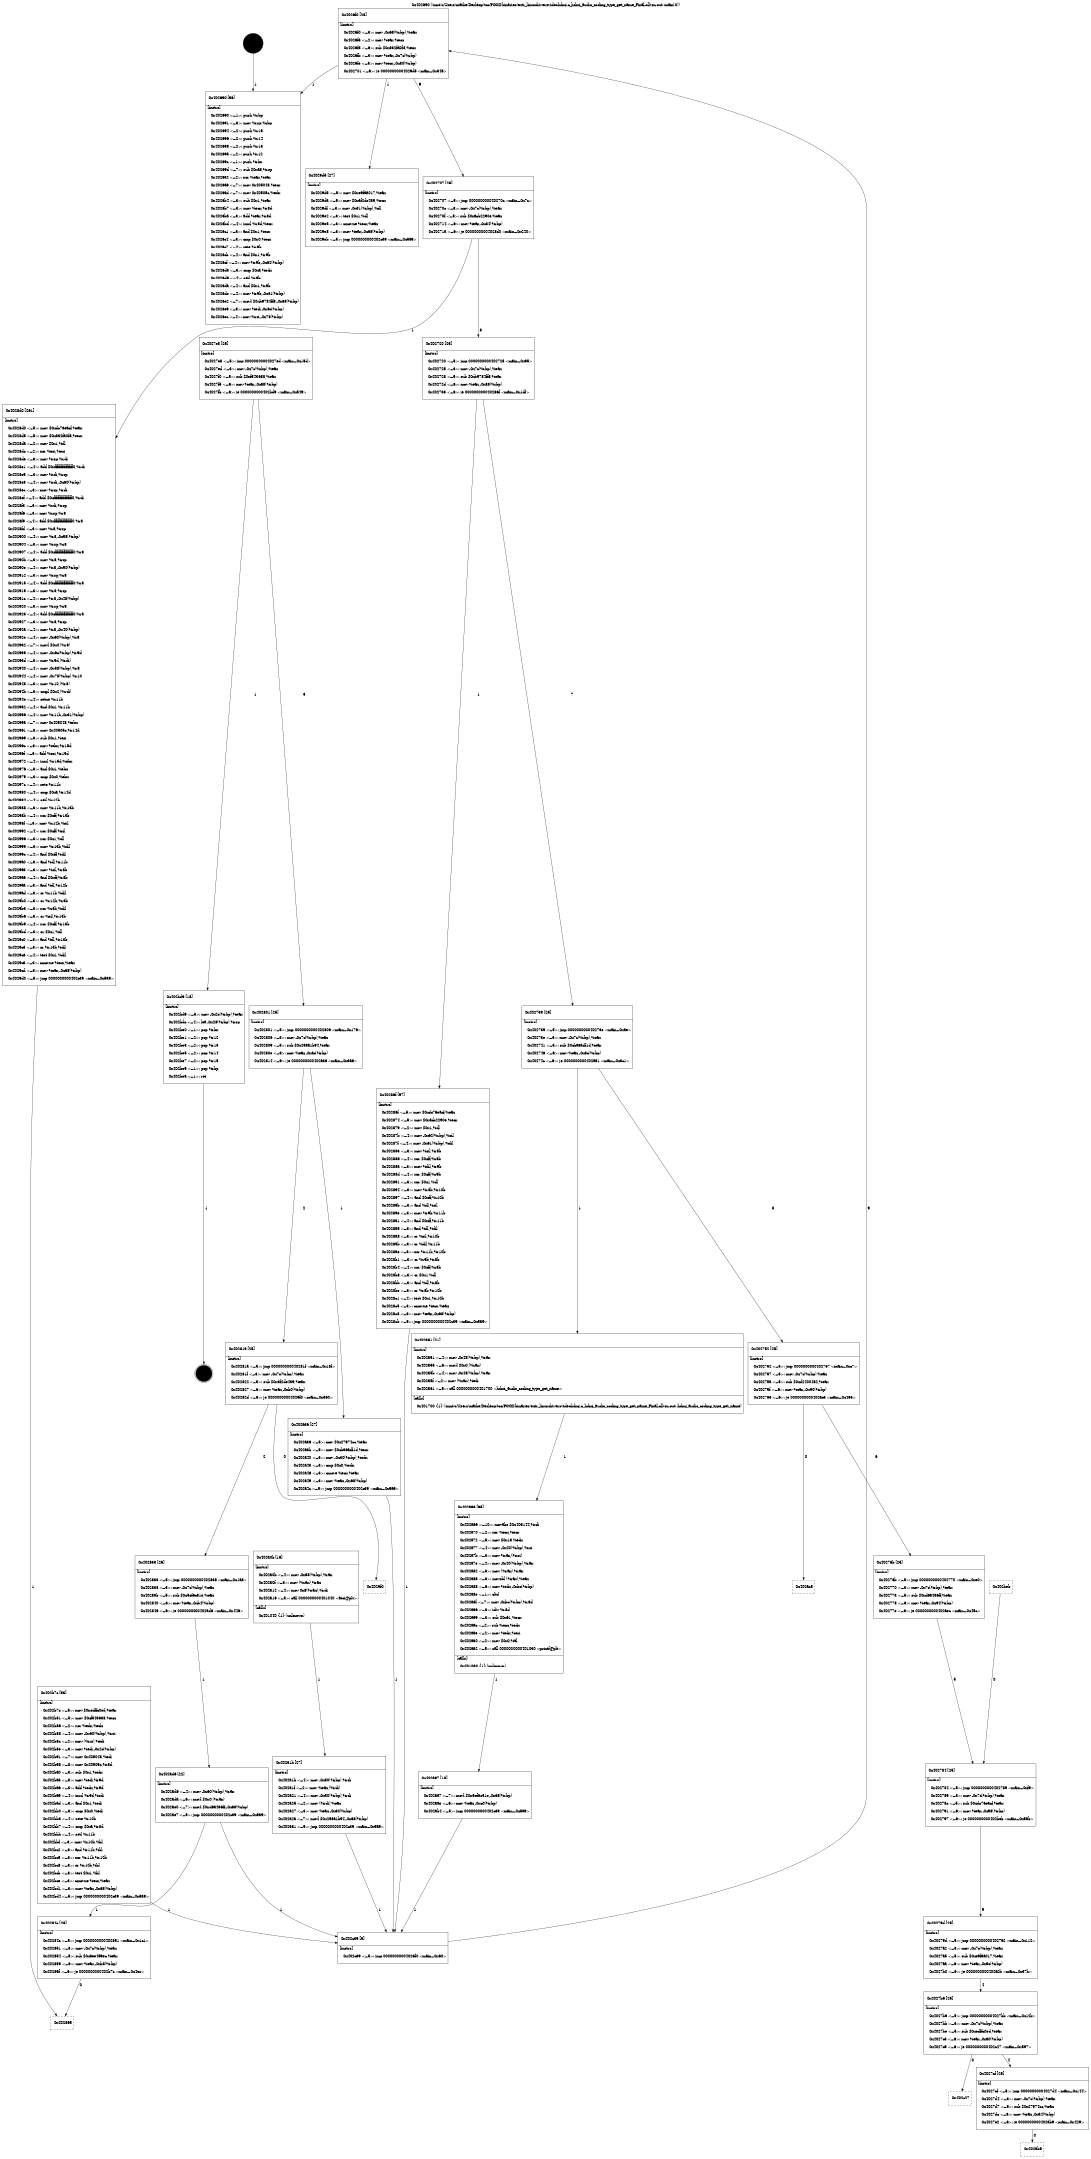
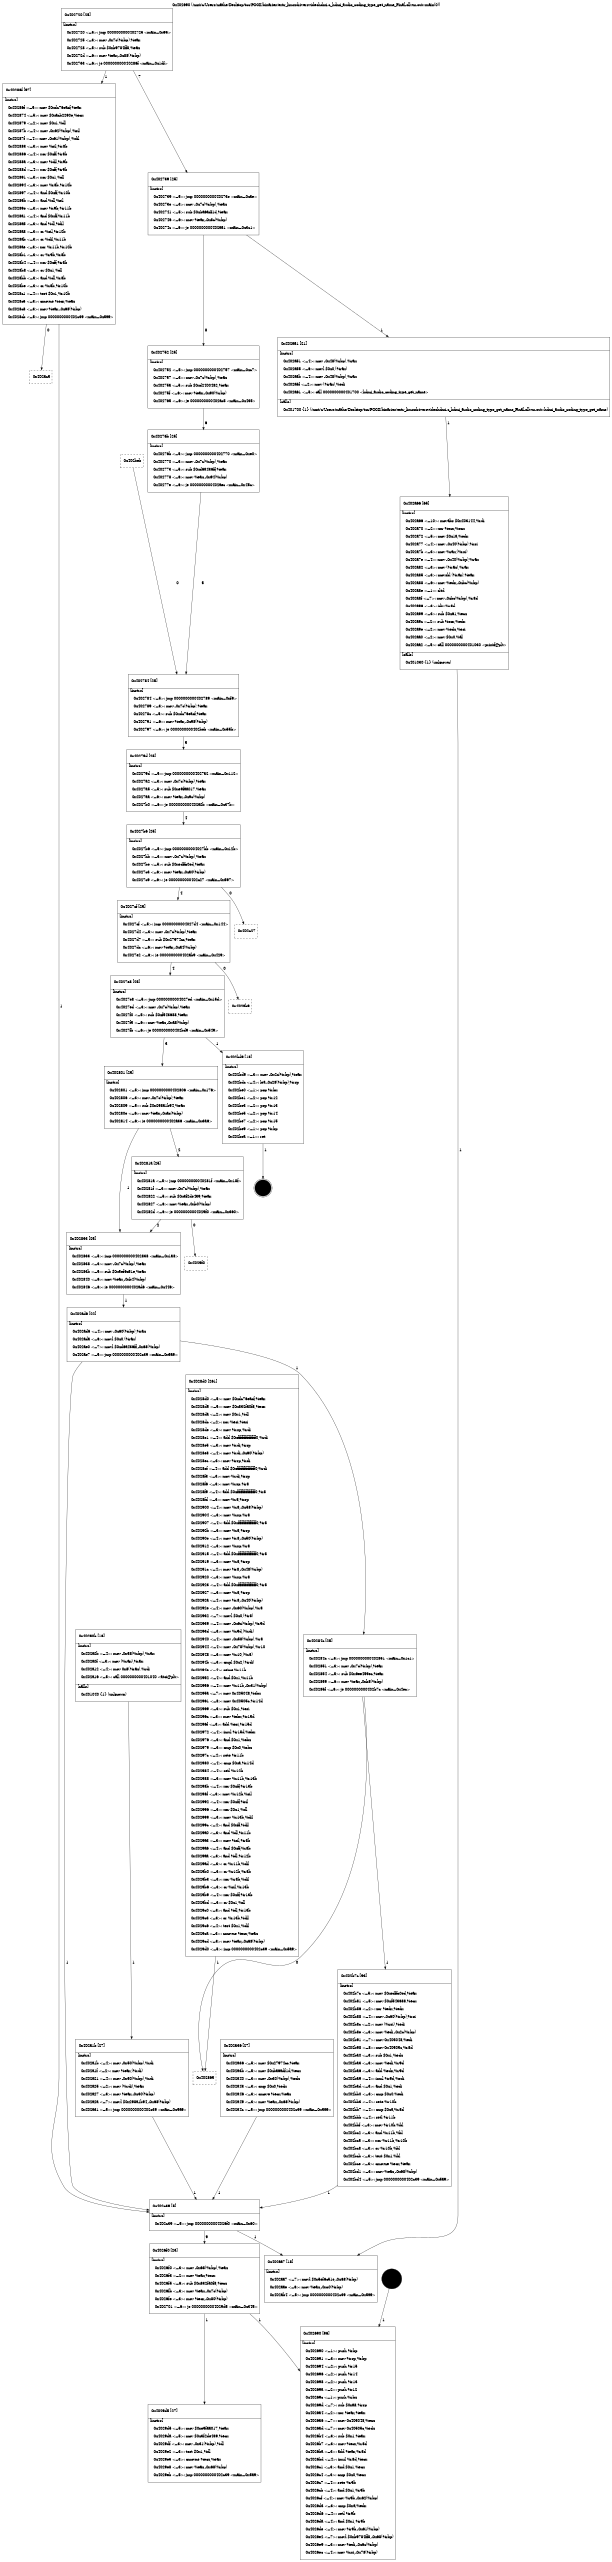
node "0x402707 [25]": removed
edge "0x4027cf [25]" -> "0x4027e8 [25]": added, label "4"
edge "0x402801 [25]" -> "0x402a36 [27]": now "0x402801 [25]" -> "0x402833 [25]"
edge "0x402752 [25]" -> "0x402ac5": now "0x40286f [97]" -> "0x402ac5"
edge "0x40284c [25]" -> "0x402b7c [93]": added, label "1"
edge "0x402aa7 [18]" -> "0x402c39 [5]": reversed
